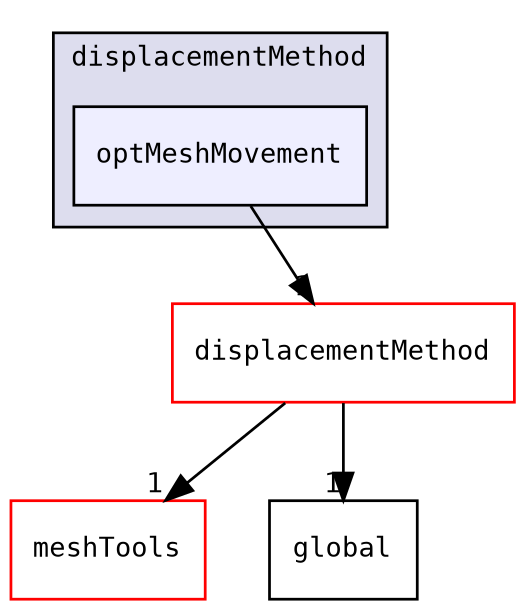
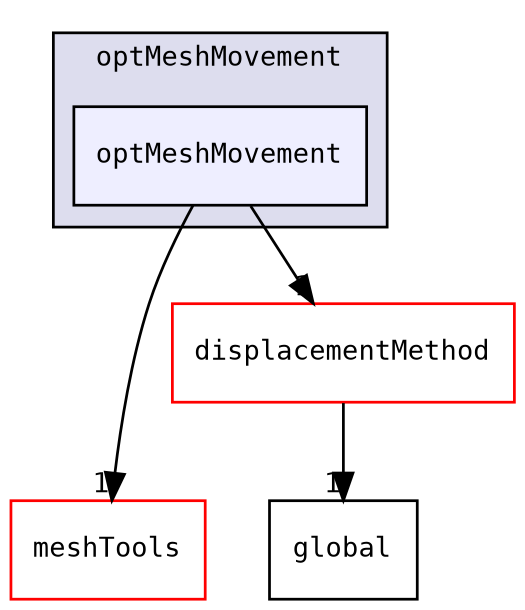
cluster "displacementMethod": label "displacementMethod" -> "optMeshMovement"
edge "displacementMethod" -> "meshTools": now "optMeshMovement" -> "meshTools"
